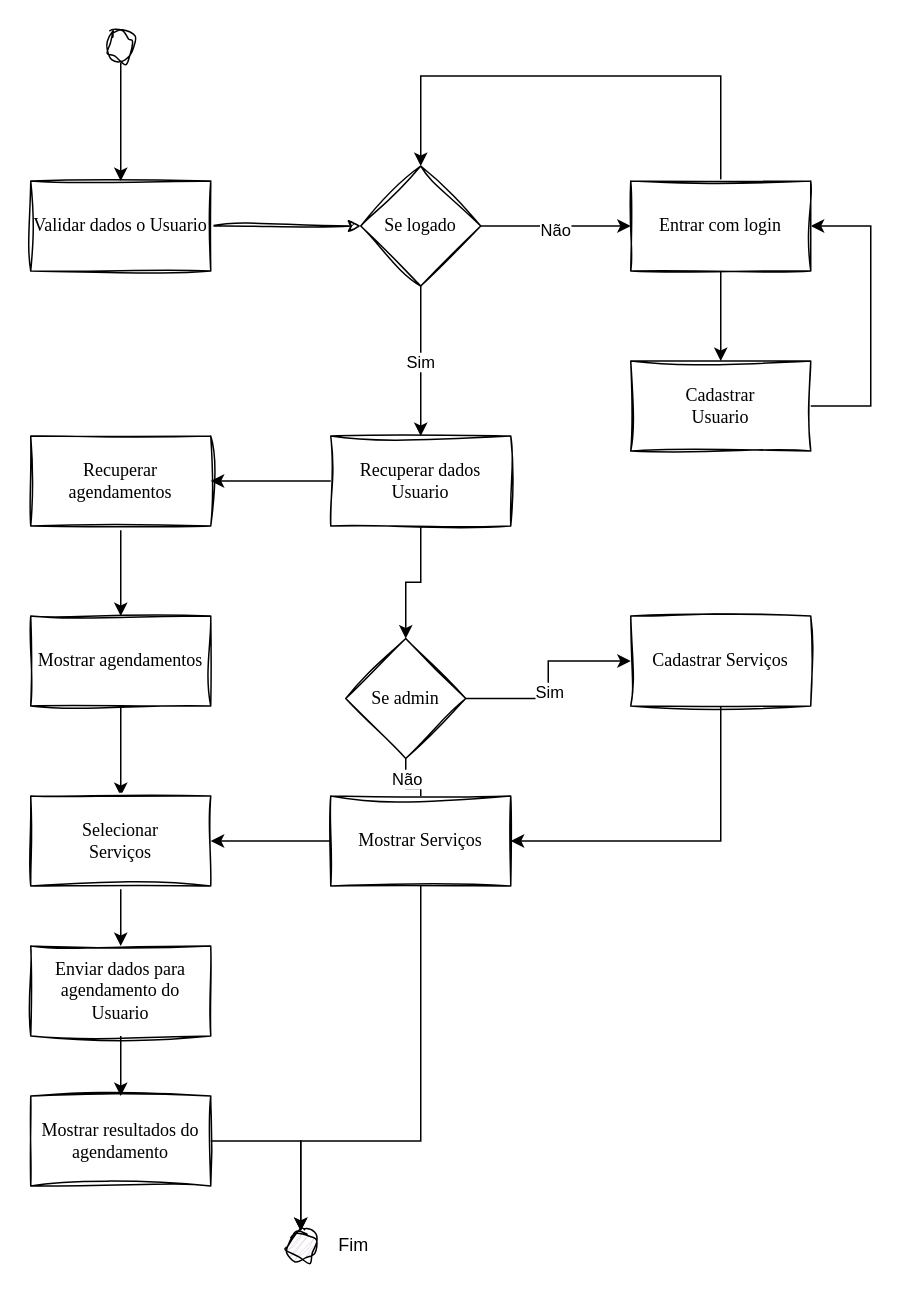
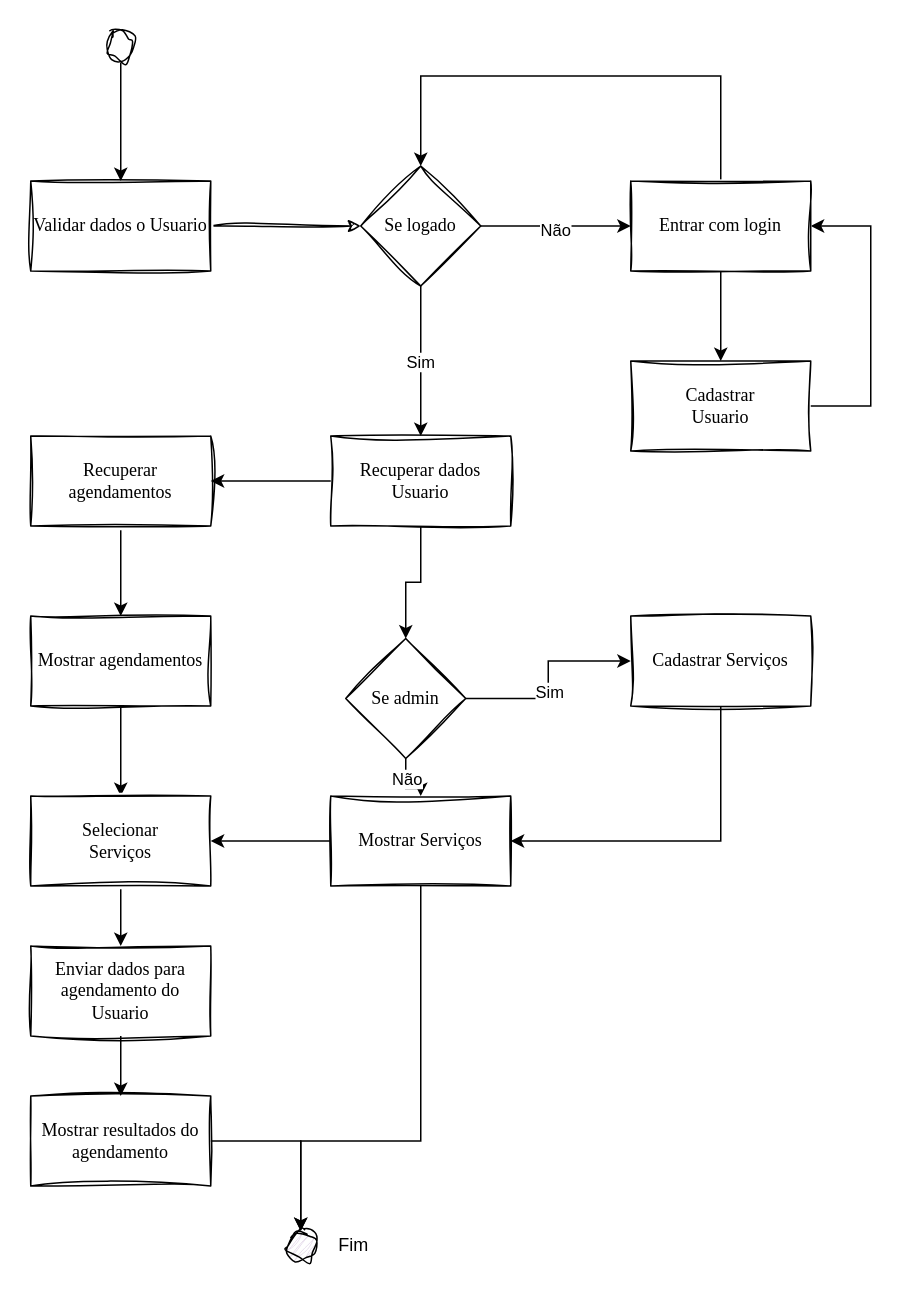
edge "Se admin" -- "Mostrar Serviços": arrowhead none -> classic
